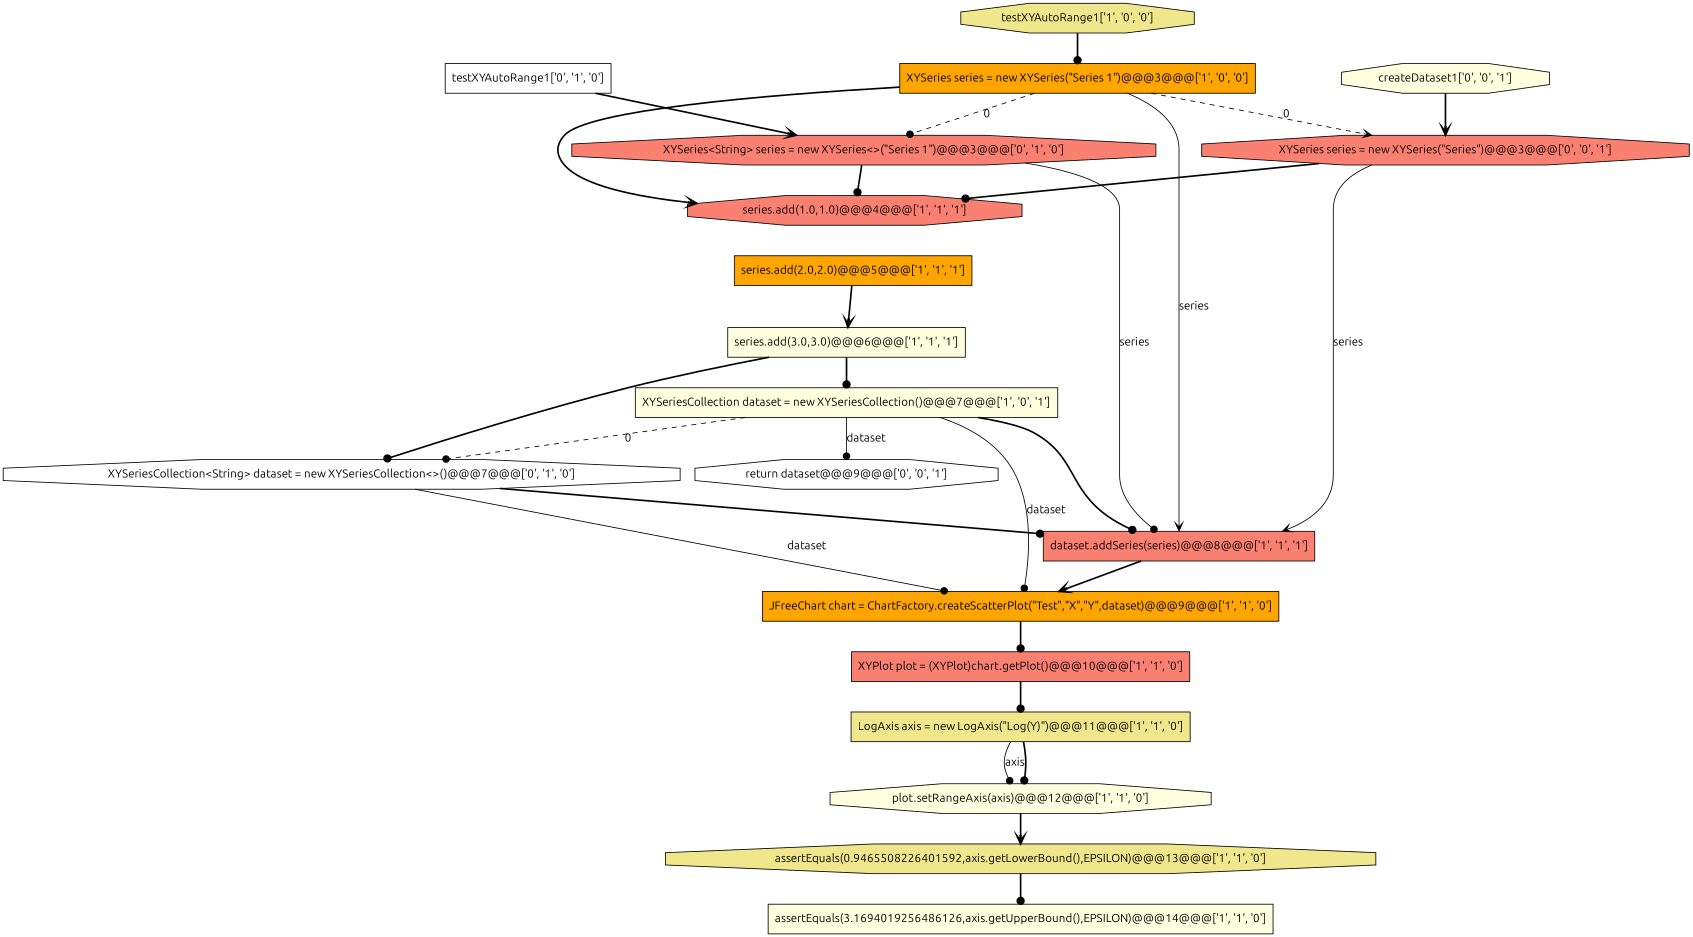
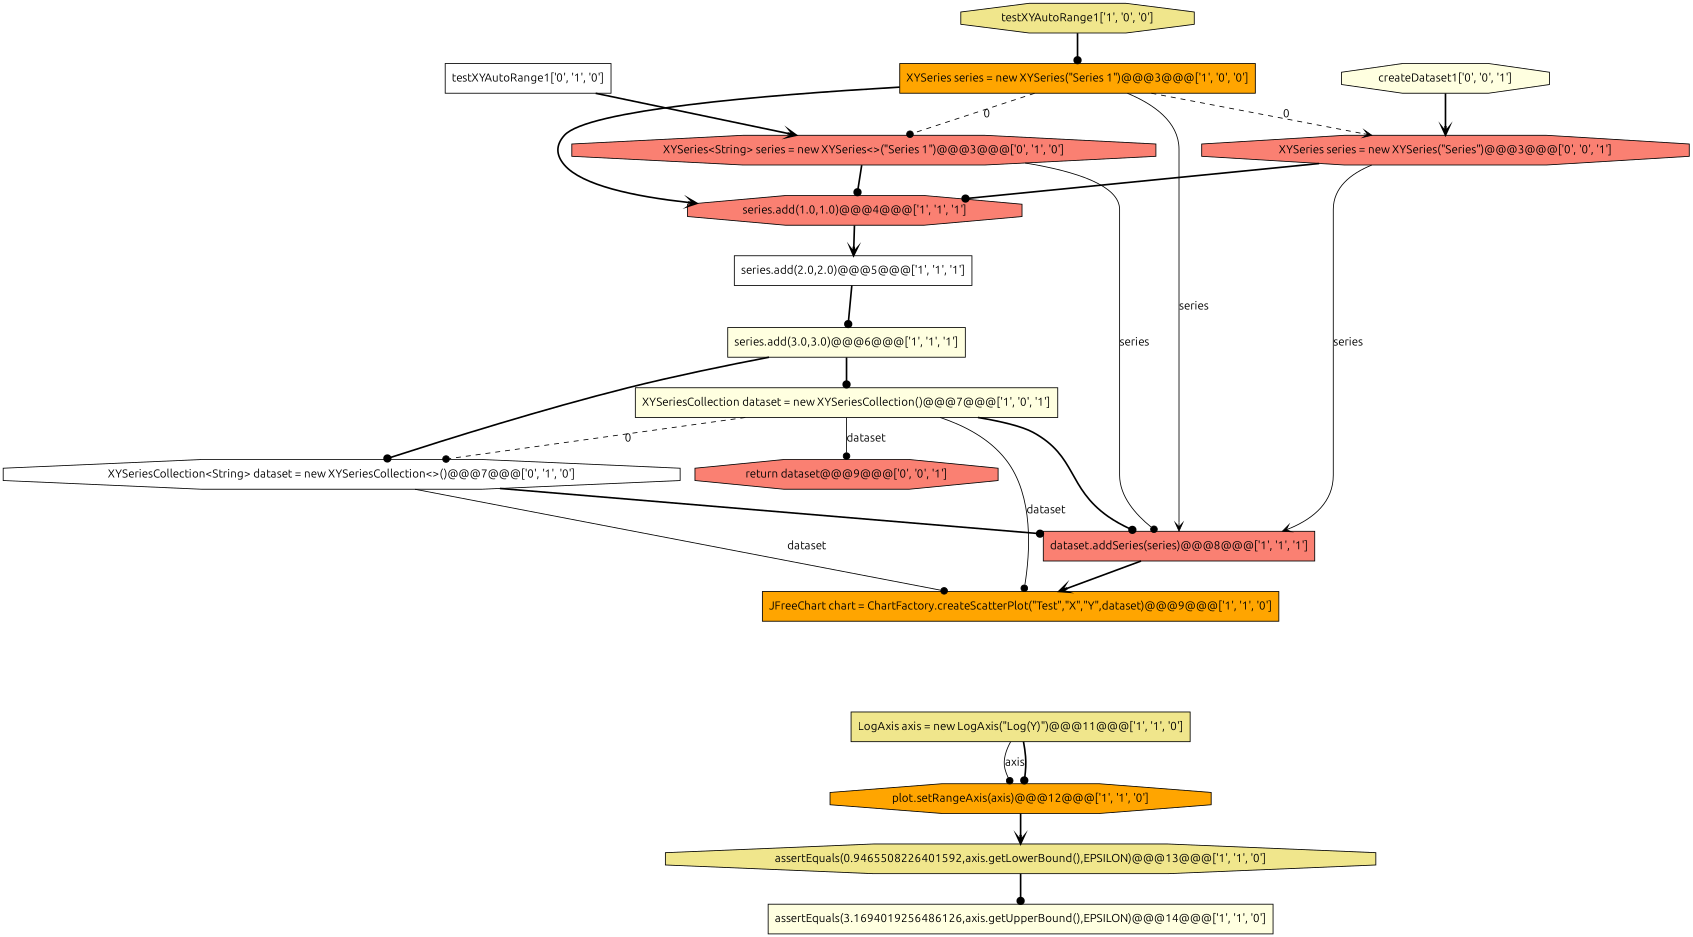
edge "series.add(1.0,1.0)@@@4@@@['1', '1', '1']" -> "series.add(2.0,2.0)@@@5@@@['1', '1', '1']": added
node "series.add(2.0,2.0)@@@5@@@['1', '1', '1']": fillcolor orange -> white
edge "series.add(2.0,2.0)@@@5@@@['1', '1', '1']" -> "series.add(3.0,3.0)@@@6@@@['1', '1', '1']": arrowhead vee -> dot
node "return dataset@@@9@@@['0', '0', '1']": fillcolor white -> salmon
node "XYPlot plot = (XYPlot)chart.getPlot()@@@10@@@['1', '1', '0']": removed
node "plot.setRangeAxis(axis)@@@12@@@['1', '1', '0']": fillcolor lightyellow -> orange
